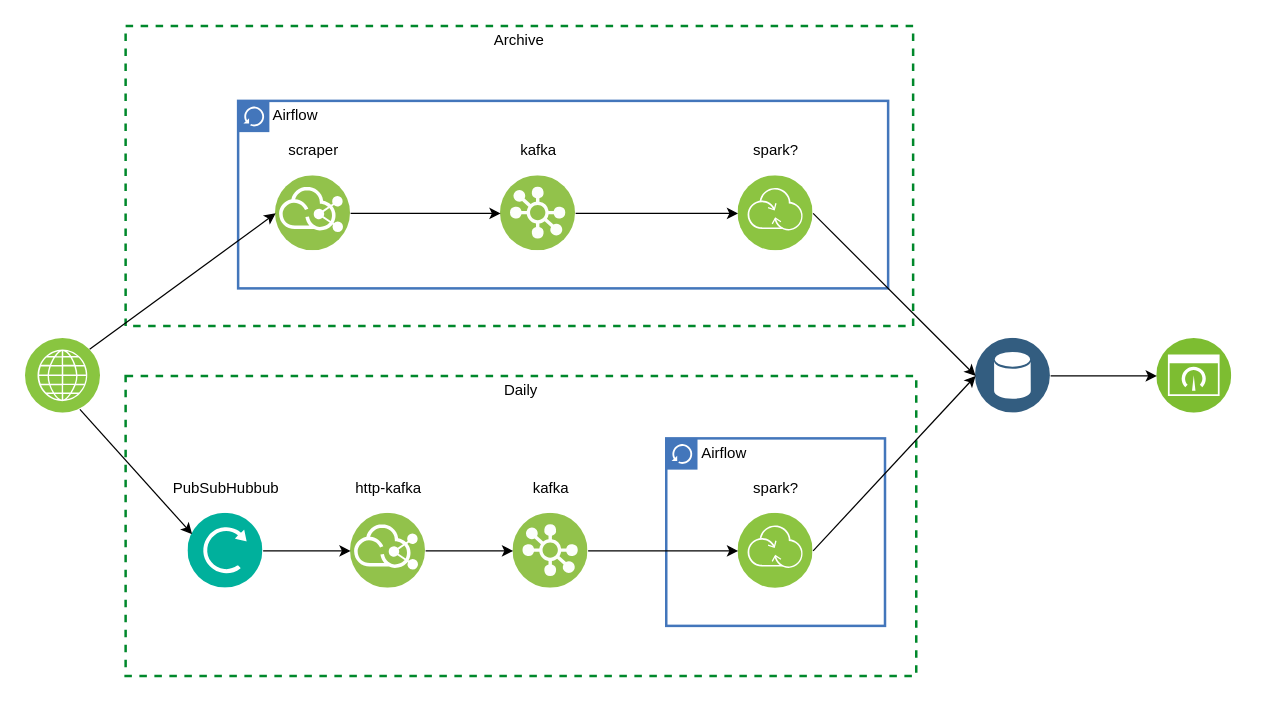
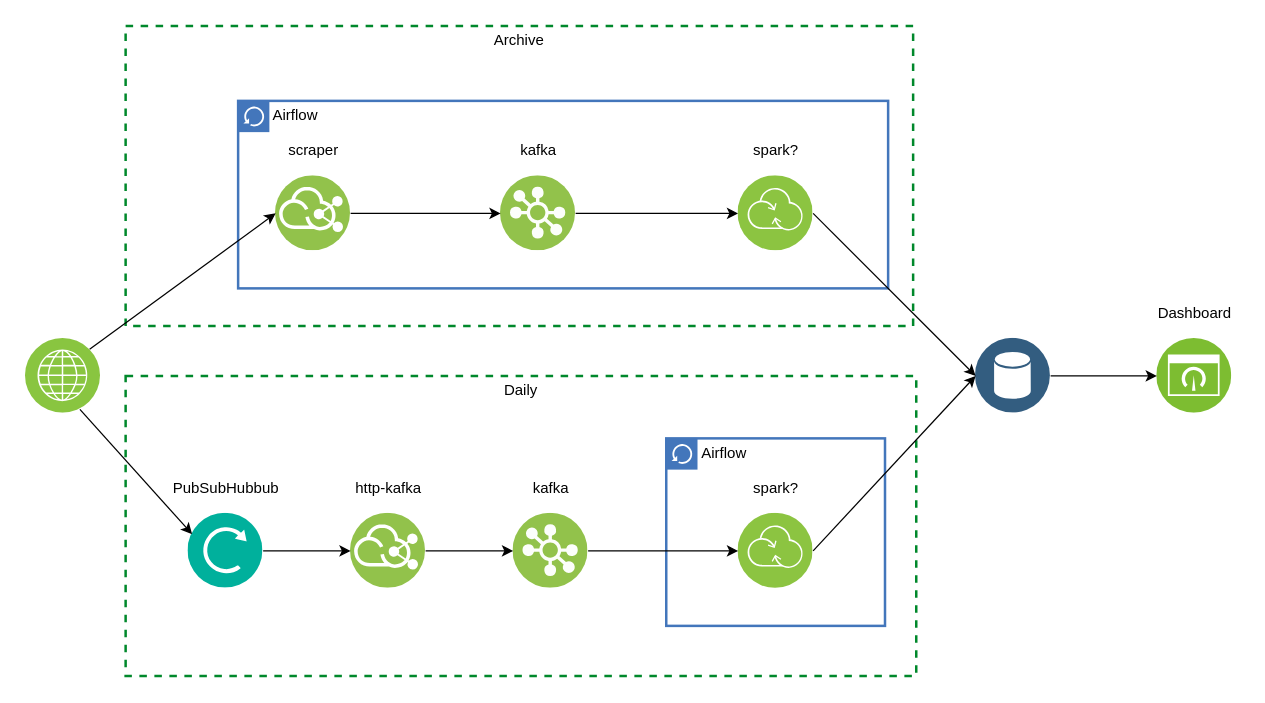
node "Dashboard": added
